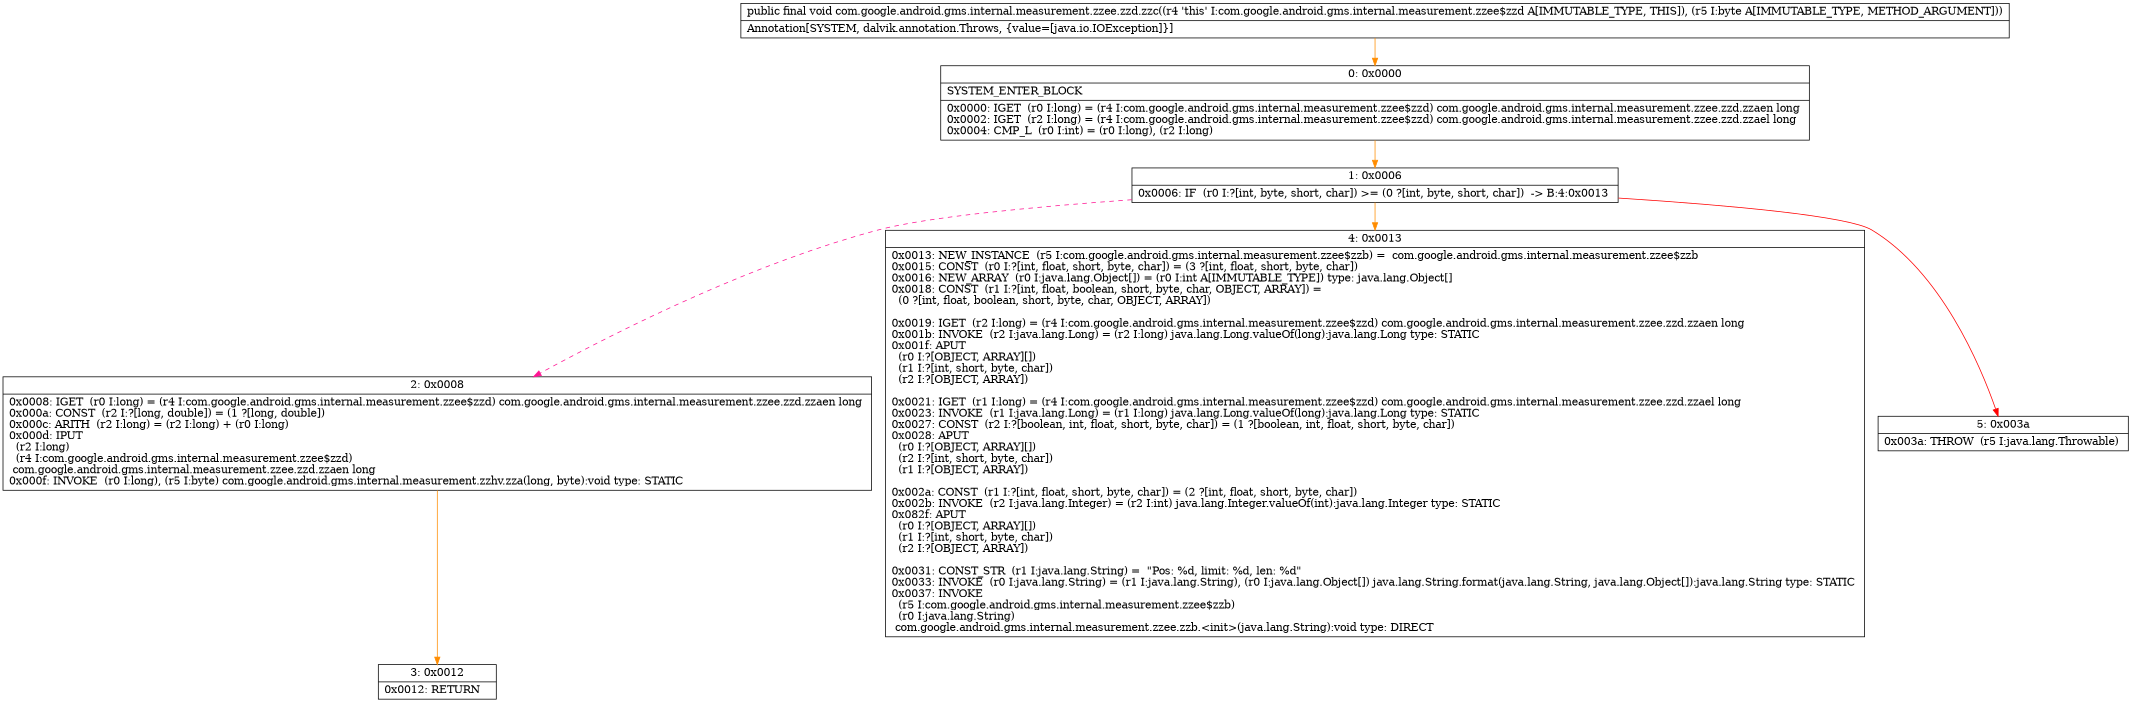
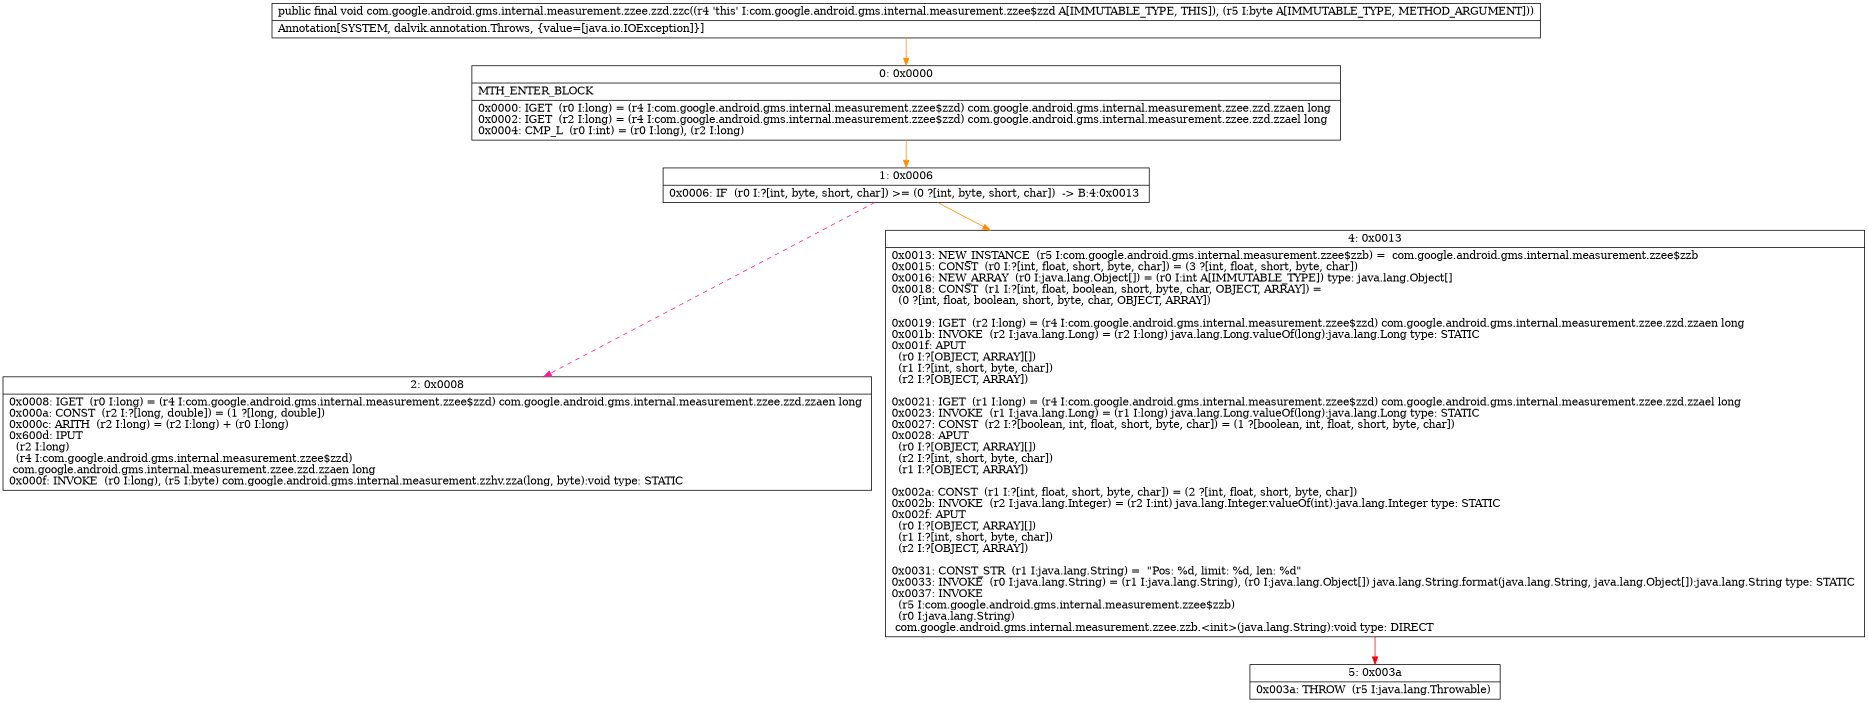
node "0: 0x0000": text "SYSTEM_ENTER_BLOCK" -> "MTH_ENTER_BLOCK"
edge "1: 0x0006" -> "5: 0x003a": now "4: 0x0013" -> "5: 0x003a"
node "2: 0x0008": text "0x000d: IPUT" -> "0x600d: IPUT"
node "4: 0x0013": text "0x082f: APUT" -> "0x002f: APUT"
node "3: 0x0012": removed
